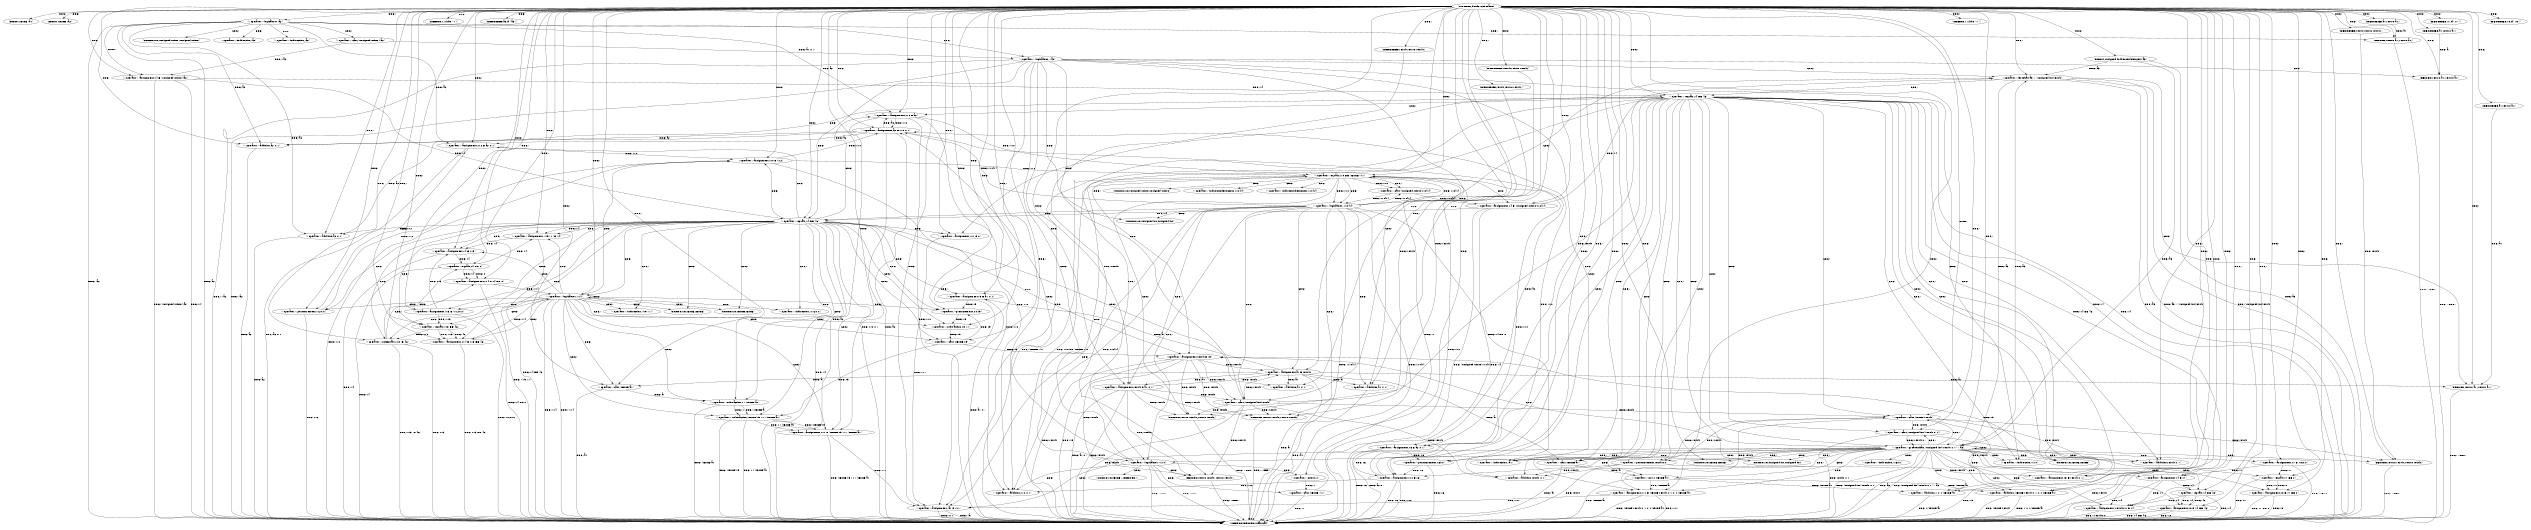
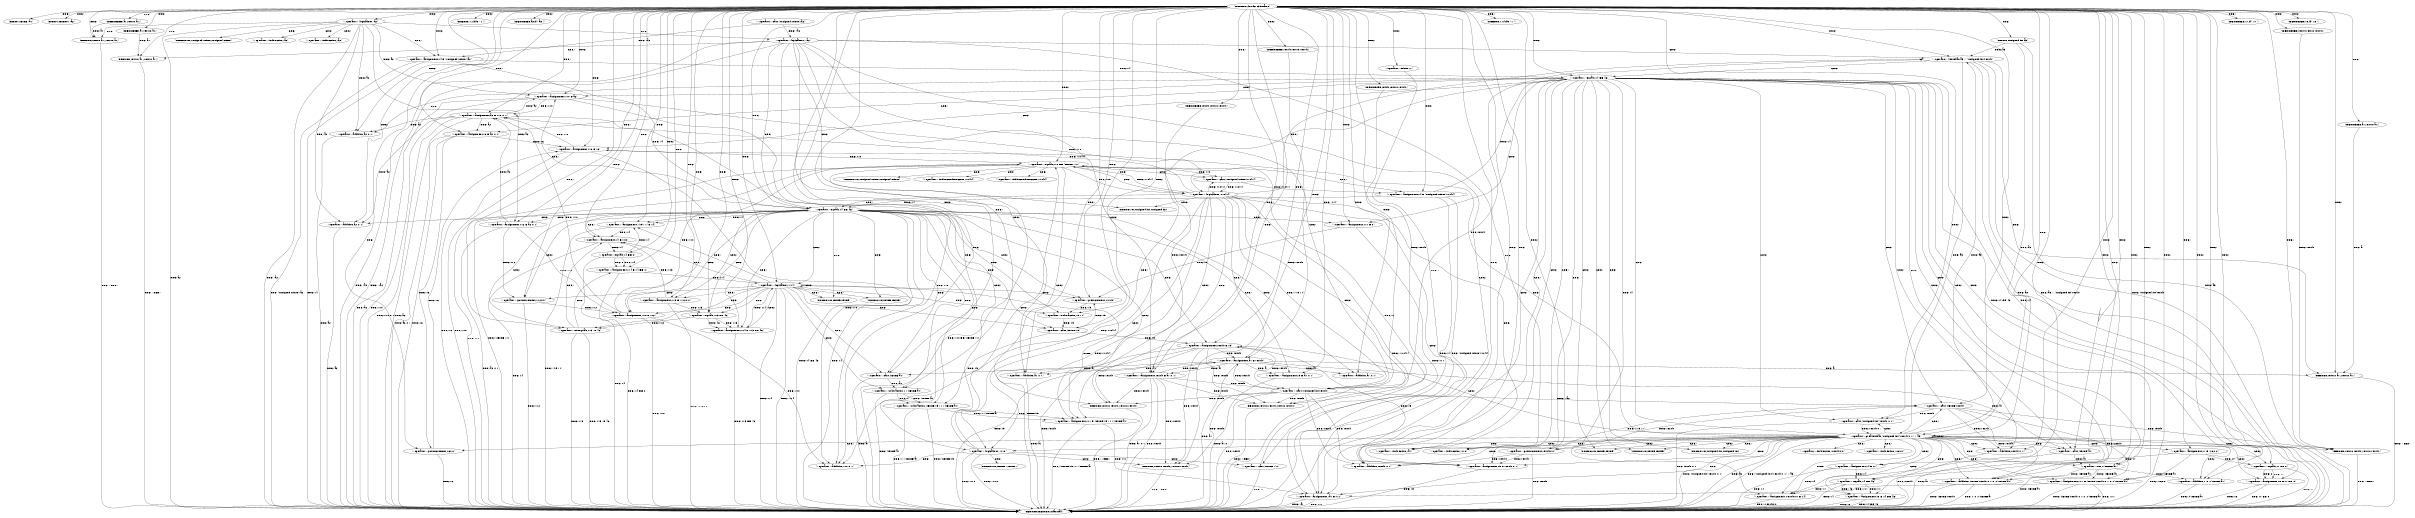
node "(PARAM,_BYTE *a2)": label "(PARAM,_BYTE *a2)" -> "(PARAM,_PARAM *a2)"
edge "(METHOD,do_rfc1035_name)" -> "(<operator>.assignment,v4 = v7)": now "(METHOD,do_rfc1035_name)" -> "(<operator>.not,~(_BYTE)a1)"
edge "(<operator>.logicalNot,!a2)" -> "(<operator>.cast,(unsigned __int8)*a2)": removed, label "CDG:"
edge "(<operator>.logicalNot,!a2)" -> "(<operator>.assignment,v4 = (unsigned __int8)*a2)": label "BYTE: " -> "CDG: "
edge "(<operator>.cast,(unsigned __int8)*a2)" -> "(<operator>.logicalNot,!*a2)": label "DDG: a1 + 1" -> "DDG: *a2"
node "(PARAM,unsigned indirectIndexAccess a3)": label "(PARAM,unsigned indirectIndexAccess a3)" -> "(PARAM,unsigned int a3)"
edge "(<operator>.logicalNot,!*a2)" -> "(<operator>.indirection,*a1)": removed, label "CDG:"
edge "(<operator>.assignment,a2 = v10 + 1)" -> "(<operator>.assignment,v12 = a2 + 1)": reversed
edge "(METHOD,do_rfc1035_name)" -> "(<operator>.assignment,v9 = a1 + 1)": label "DDG: " -> "DDG: !v14"
edge "(<operator>.assignment,v10 = a2)" -> "(<operator>.equals,v10 == (_BYTE *)-1)": now "(<operator>.assignment,v10 = a2)" -> "(<operator>.logicalNot,!v10[1])"
edge "(METHOD,do_rfc1035_name)" -> "(<operator>.cast,(_BYTE)result)": label "BYTE: " -> "DDG: "
edge "(METHOD,do_rfc1035_name)" -> "(<operator>.assignment,v6 = a2 + 1)": label "CDG: " -> "DDG: "
edge "(METHOD,do_rfc1035_name)" -> "(<operator>.assignment,v8 = v4 == 46)": label "DDG: " -> "CDG: "
edge "(<operator>.assignment,v9 = a1 + 1)" -> "(<operator>.preIncrement,++v9)": now "(<operator>.assignment,v11 = 0)" -> "(<operator>.preIncrement,++v9)"
edge "(<operator>.notEquals,v13 != 46)" -> "(<operator>.equals,v4 == 0)": now "(<operator>.notEquals,v13 != 46)" -> "(<operator>.assignment,v4 = v13)"
edge "(<operator>.logicalNot,!v10[1])" -> "(<operator>.cast,(unsigned int)result)": label "CDG: " -> "DDG: *(v9 - 1)"
node "(<operator>.indirection,*(v9 - 1))": removed
node "(<operator>.indirection,*v12++)": removed
edge "(<operator>.logicalNot,!v10[1])" -> "(<operator>.indirection,*a1)": label "DDG: v4 == 0" -> "CDG: "
edge "(<operator>.logicalNot,!v14)" -> "(<operator>.assignment,v11 = (_BYTE)v9 - 1 - (_BYTE)a1)": label "CDG: " -> "BYTE: "
edge "(<operator>.logicalNot,!v14)" -> "(<operator>.subtraction,(_BYTE)v9 - 1 - (_BYTE)a1)": removed, label "CDG:"
edge "(<operator>.cast,(unsigned int)result)" -> "(<operator>.cast,(_BYTE)result)": label "DDG: result" -> "DDG: !*a2"
edge "(<operator>.postIncrement,result++)" -> "(<operator>.cast,(_BYTE)result)": label "DDG: result" -> "DDG: *(v9 - 1)"
node "(<operator>.indirection,*result++)": added
edge "(<operator>.greaterThan,(unsigned int)(result + 1) > a3)" -> "(<operator>.assignment,v9 = result + 1)": added, label "CDG:"
edge "(<operator>.cast,(unsigned int)result)" -> "(<operator>.assignment,v9 = result + 1)": added, label "DDG: result"
edge "(<operator>.cast,(unsigned int)(result + 1))" -> "(<operator>.equals,v7 == 0)": now "(<operator>.greaterThan,(unsigned int)(result + 1) > a3)" -> "(<operator>.equals,v7 == 0)"
edge "(<operator>.logicalNot,!*v10)" -> "(<operator>.minus,-1)": removed, label "CDG:"
node "(UNKNOWN,_BYTE *,_RETURN *)": label "(UNKNOWN,_BYTE *,_RETURN *)" -> "(UNKNOWN,_BYTE *,_BYTE *)"
edge "(<operator>.greaterThan,(unsigned int)(result + 1) > a3)" -> "(<operator>.assignment,*result++ = v4)": label "CDG: " -> "BYTE: "
node "(METHOD_RETURN,__fastcall)": label "(METHOD_RETURN,__fastcall)" -> "(RETURN_RETURN,__fastcall)"
